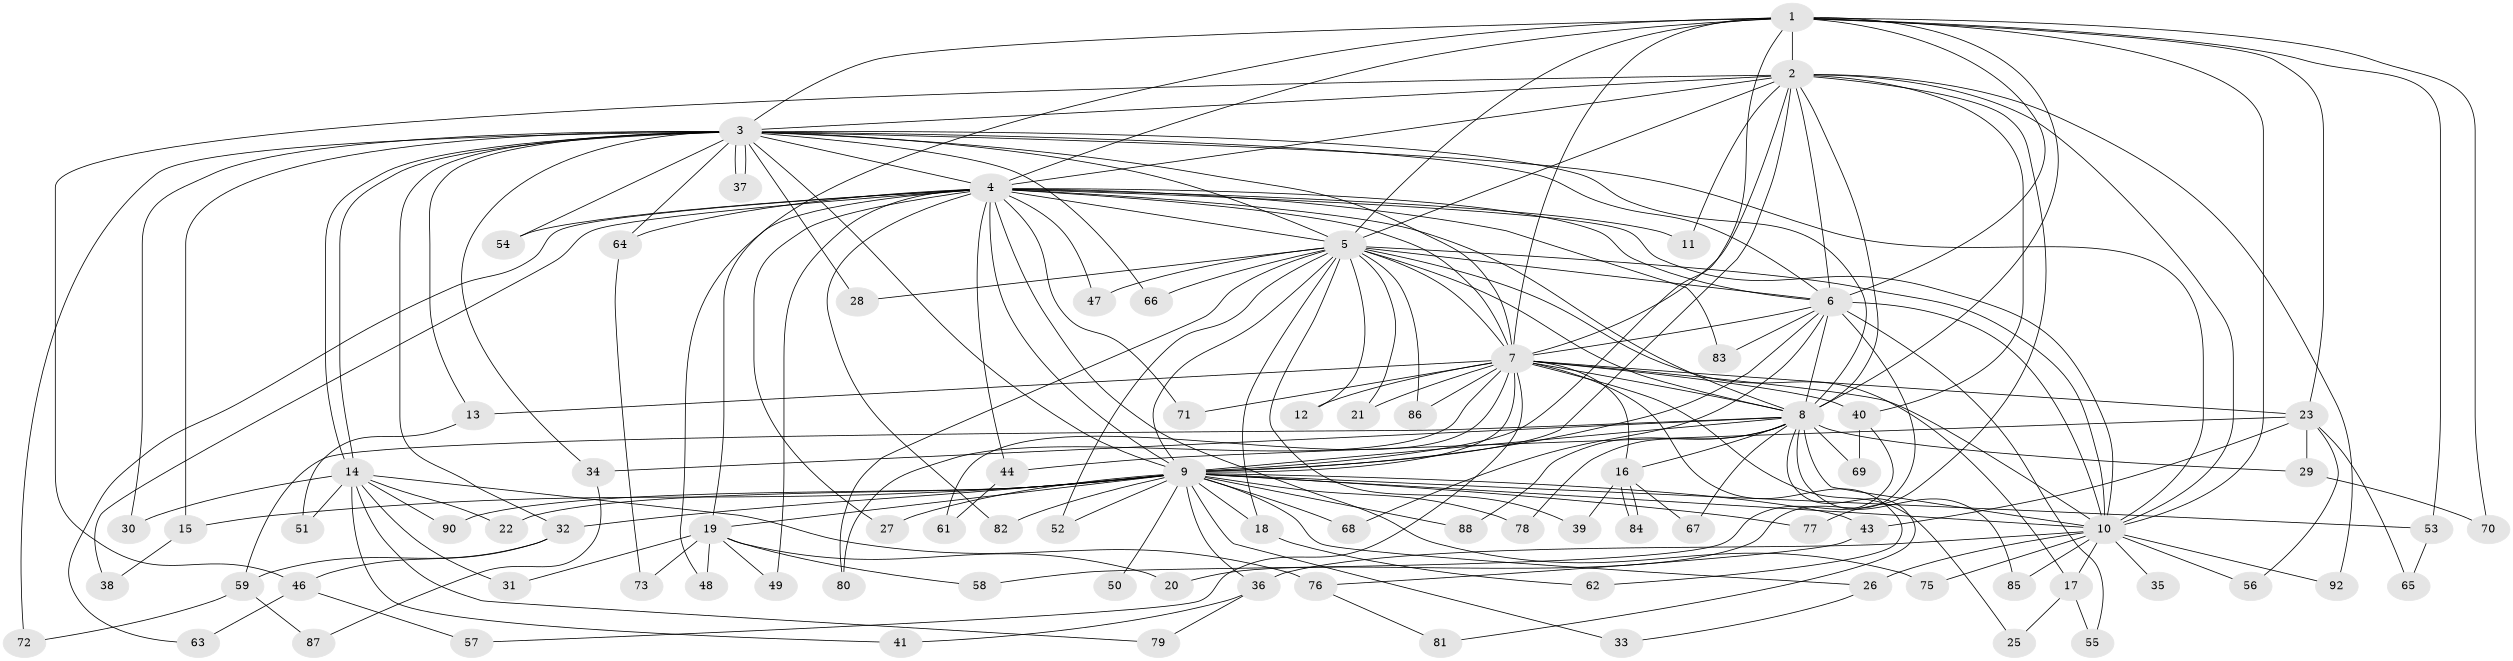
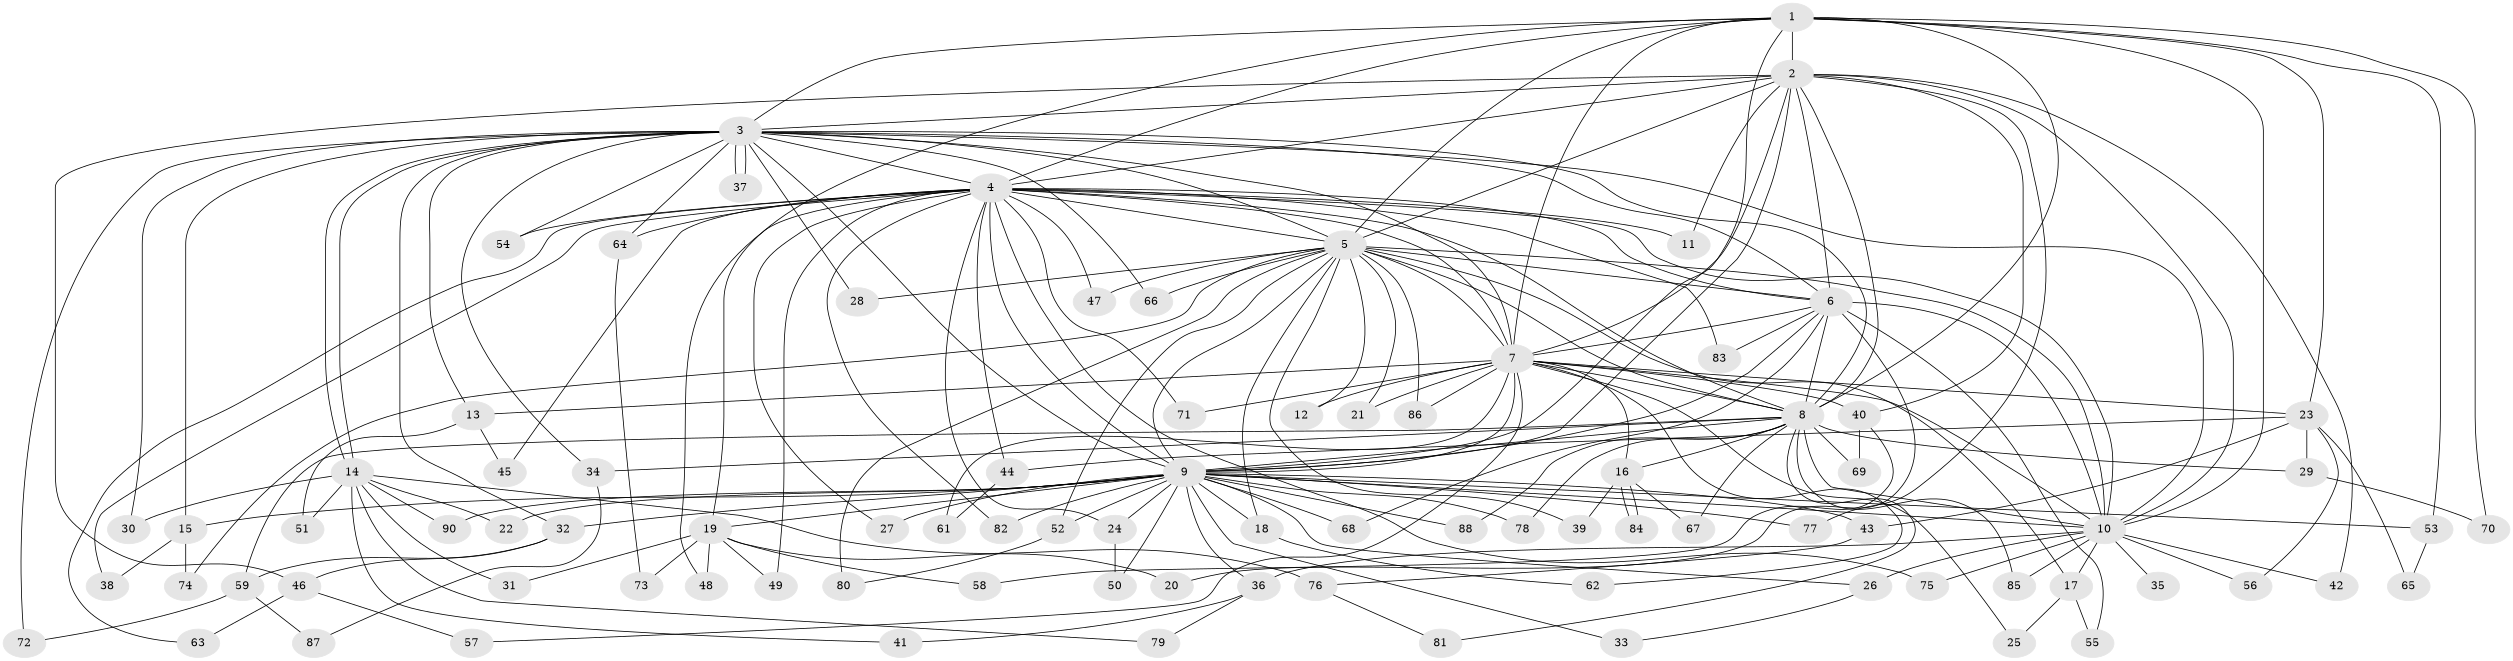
edge "1" -- "6": removed
edge "7" -- "80": now "52" -- "80"
node "45": added
node "24": added
node "74": added
node "92": label "92" -> "42"
